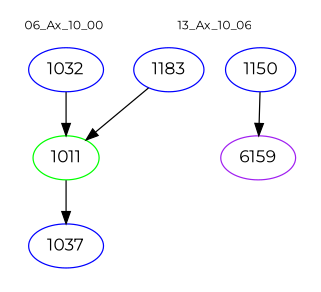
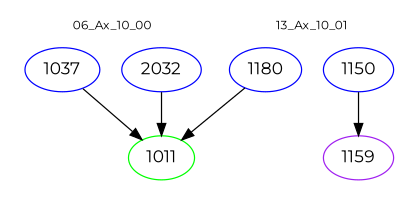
cluster "13_Ax_10_06": label "13_Ax_10_06" -> "13_Ax_10_01"
node "1032": label "1032" -> "2032"
node "1183": label "1183" -> "1180"
node "6159": label "6159" -> "1159"
edge "1011" -> "1037": reversed
